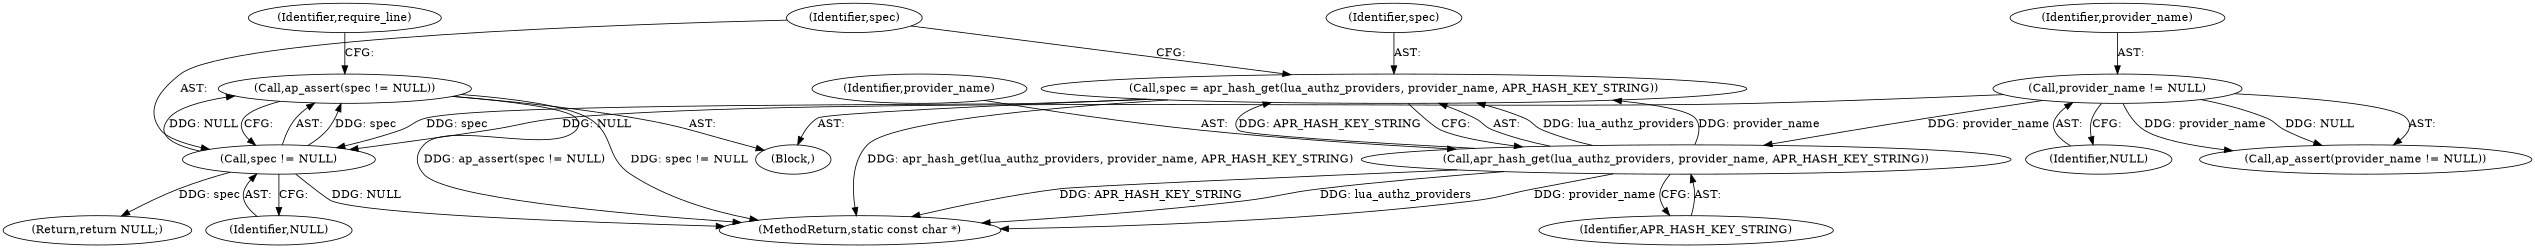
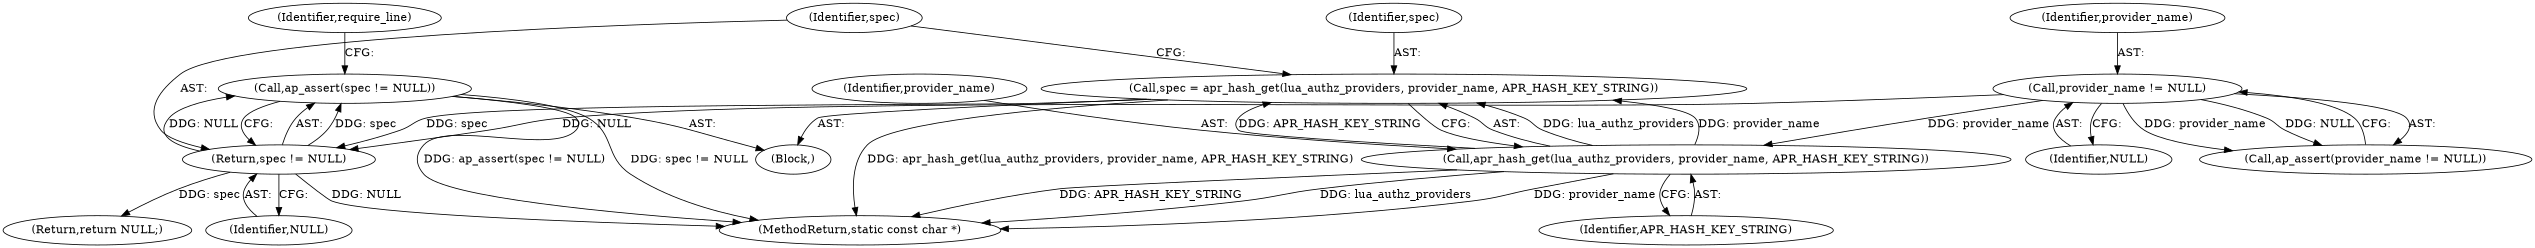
edge "(Call,ap_assert(provider_name != NULL))" -> "(Call,provider_name != NULL)": added, label "CFG:"
node "(Call,spec != NULL)": label "(Call,spec != NULL)" -> "(Return,spec != NULL)"
